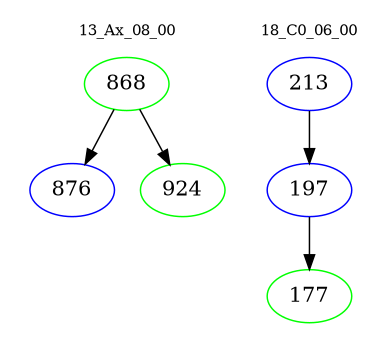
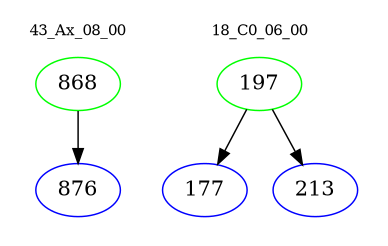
cluster "13_Ax_08_00": label "13_Ax_08_00" -> "43_Ax_08_00"
edge "213" -> "197": reversed
node "924": removed
node "197": color blue -> green
node "177": color green -> blue
